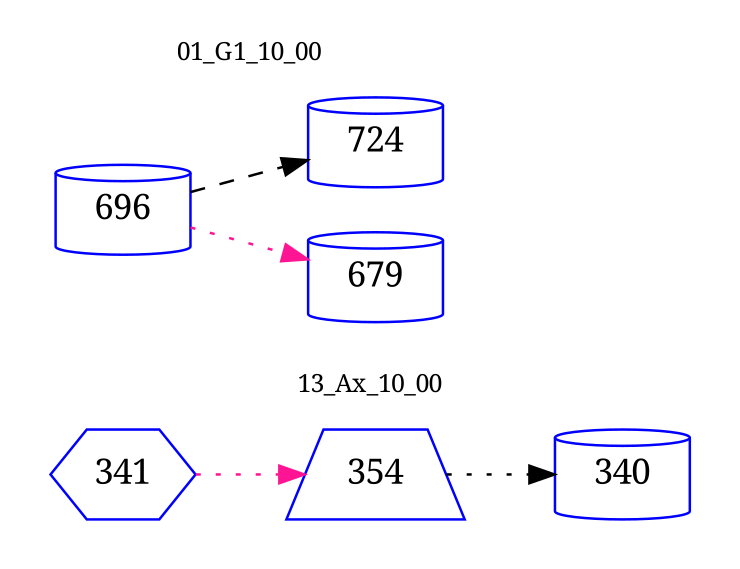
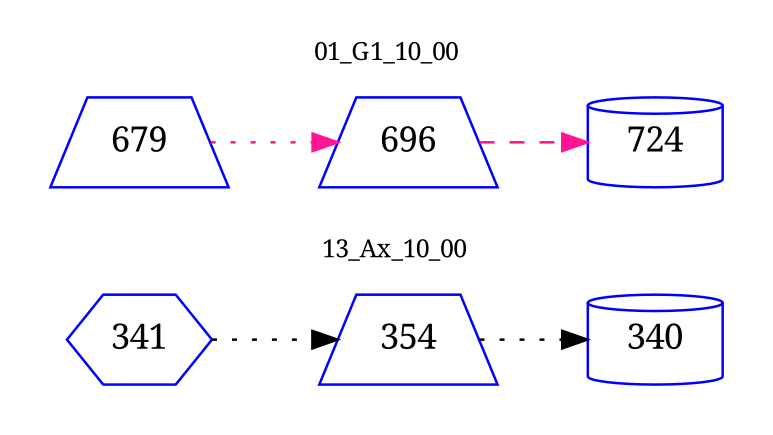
edge "696" -> "724": color black -> deeppink
node "696": shape cylinder -> trapezium
edge "696" -> "679": reversed
node "679": shape cylinder -> trapezium
edge "341" -> "354": color deeppink -> black
